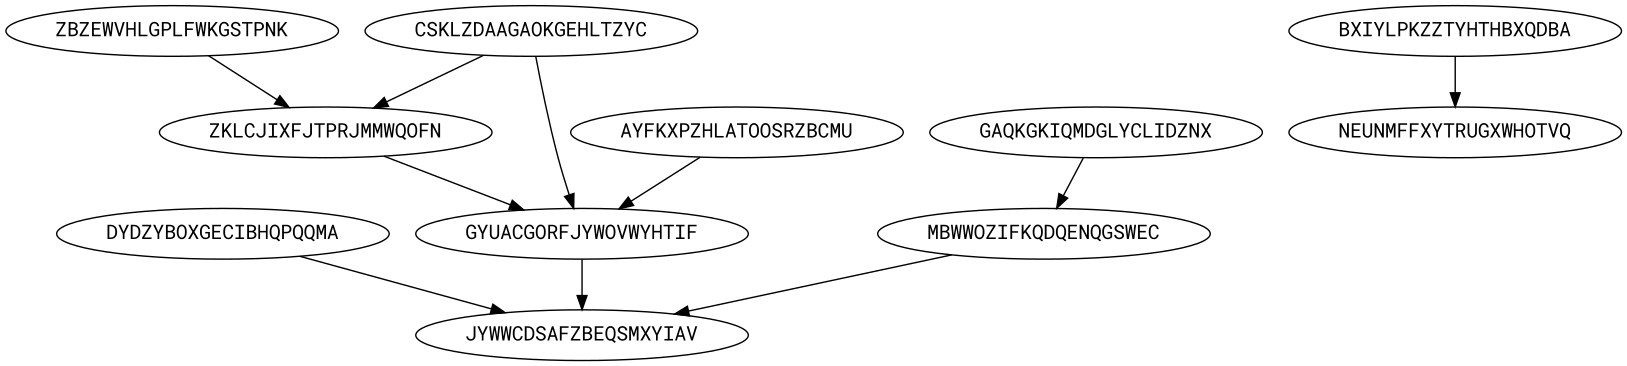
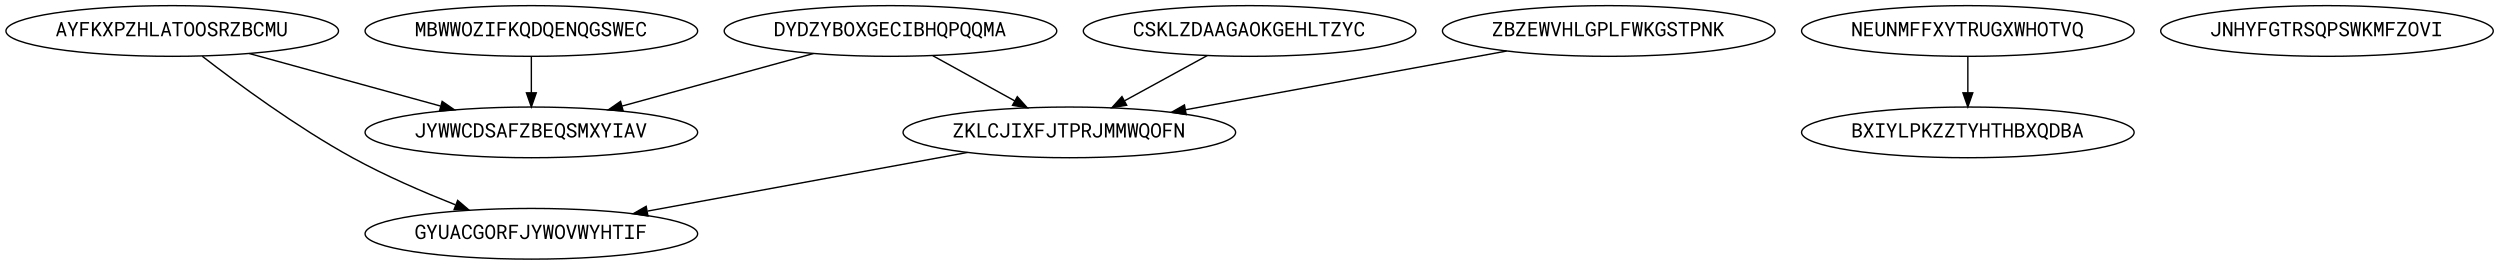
node "JNHYFGTRSQPSWKMFZOVI": added
edge "BXIYLPKZZTYHTHBXQDBA" -> "NEUNMFFXYTRUGXWHOTVQ": reversed
edge "DYDZYBOXGECIBHQPQQMA" -> "ZKLCJIXFJTPRJMMWQOFN": added
edge "CSKLZDAAGAOKGEHLTZYC" -> "GYUACGORFJYWOVWYHTIF": removed
node "GAQKGKIQMDGLYCLIDZNX": removed
edge "GYUACGORFJYWOVWYHTIF" -> "JYWWCDSAFZBEQSMXYIAV": now "AYFKXPZHLATOOSRZBCMU" -> "JYWWCDSAFZBEQSMXYIAV"
